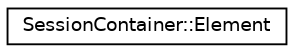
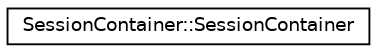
node "SessionContainer::Element": label "SessionContainer::Element" -> "SessionContainer::SessionContainer"
